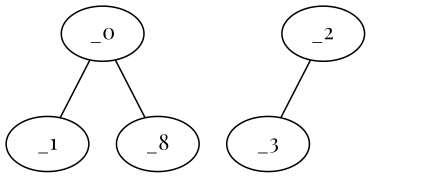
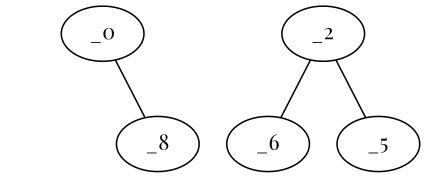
node "_1": removed
node "_3": label "_3" -> "_6"
node "_5": added
